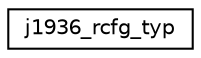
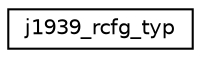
node "j1936_rcfg_typ": label "j1936_rcfg_typ" -> "j1939_rcfg_typ"
